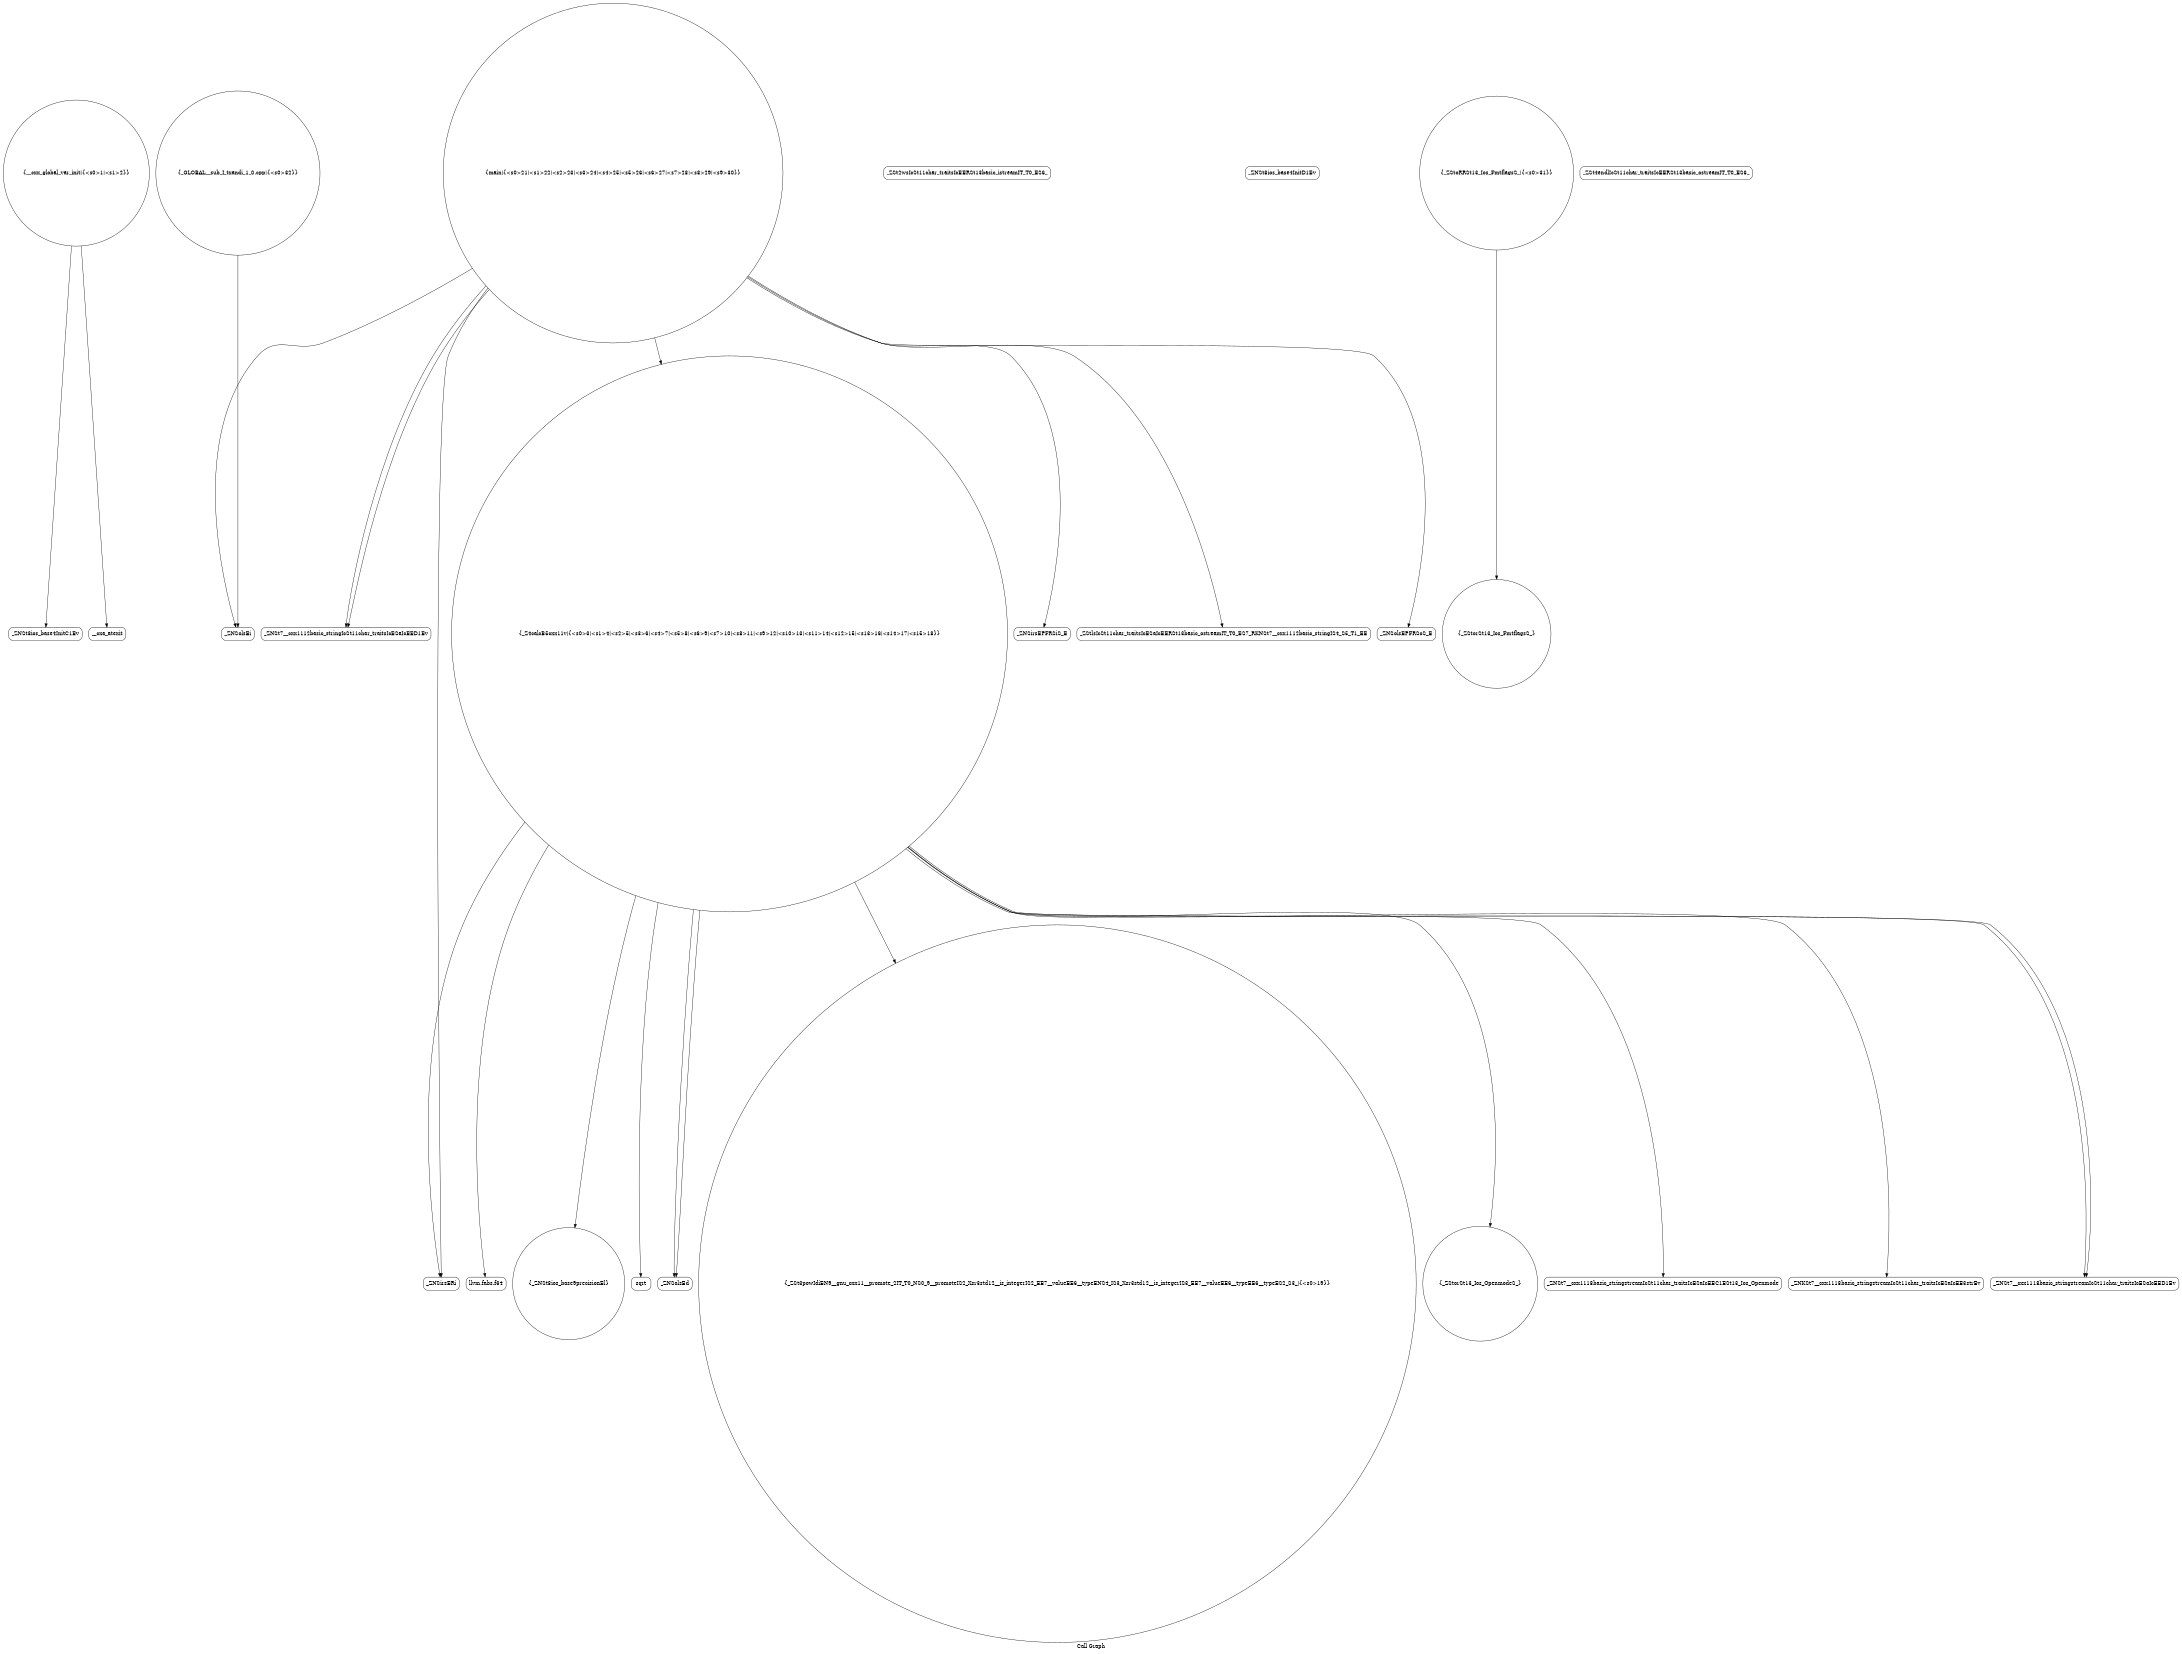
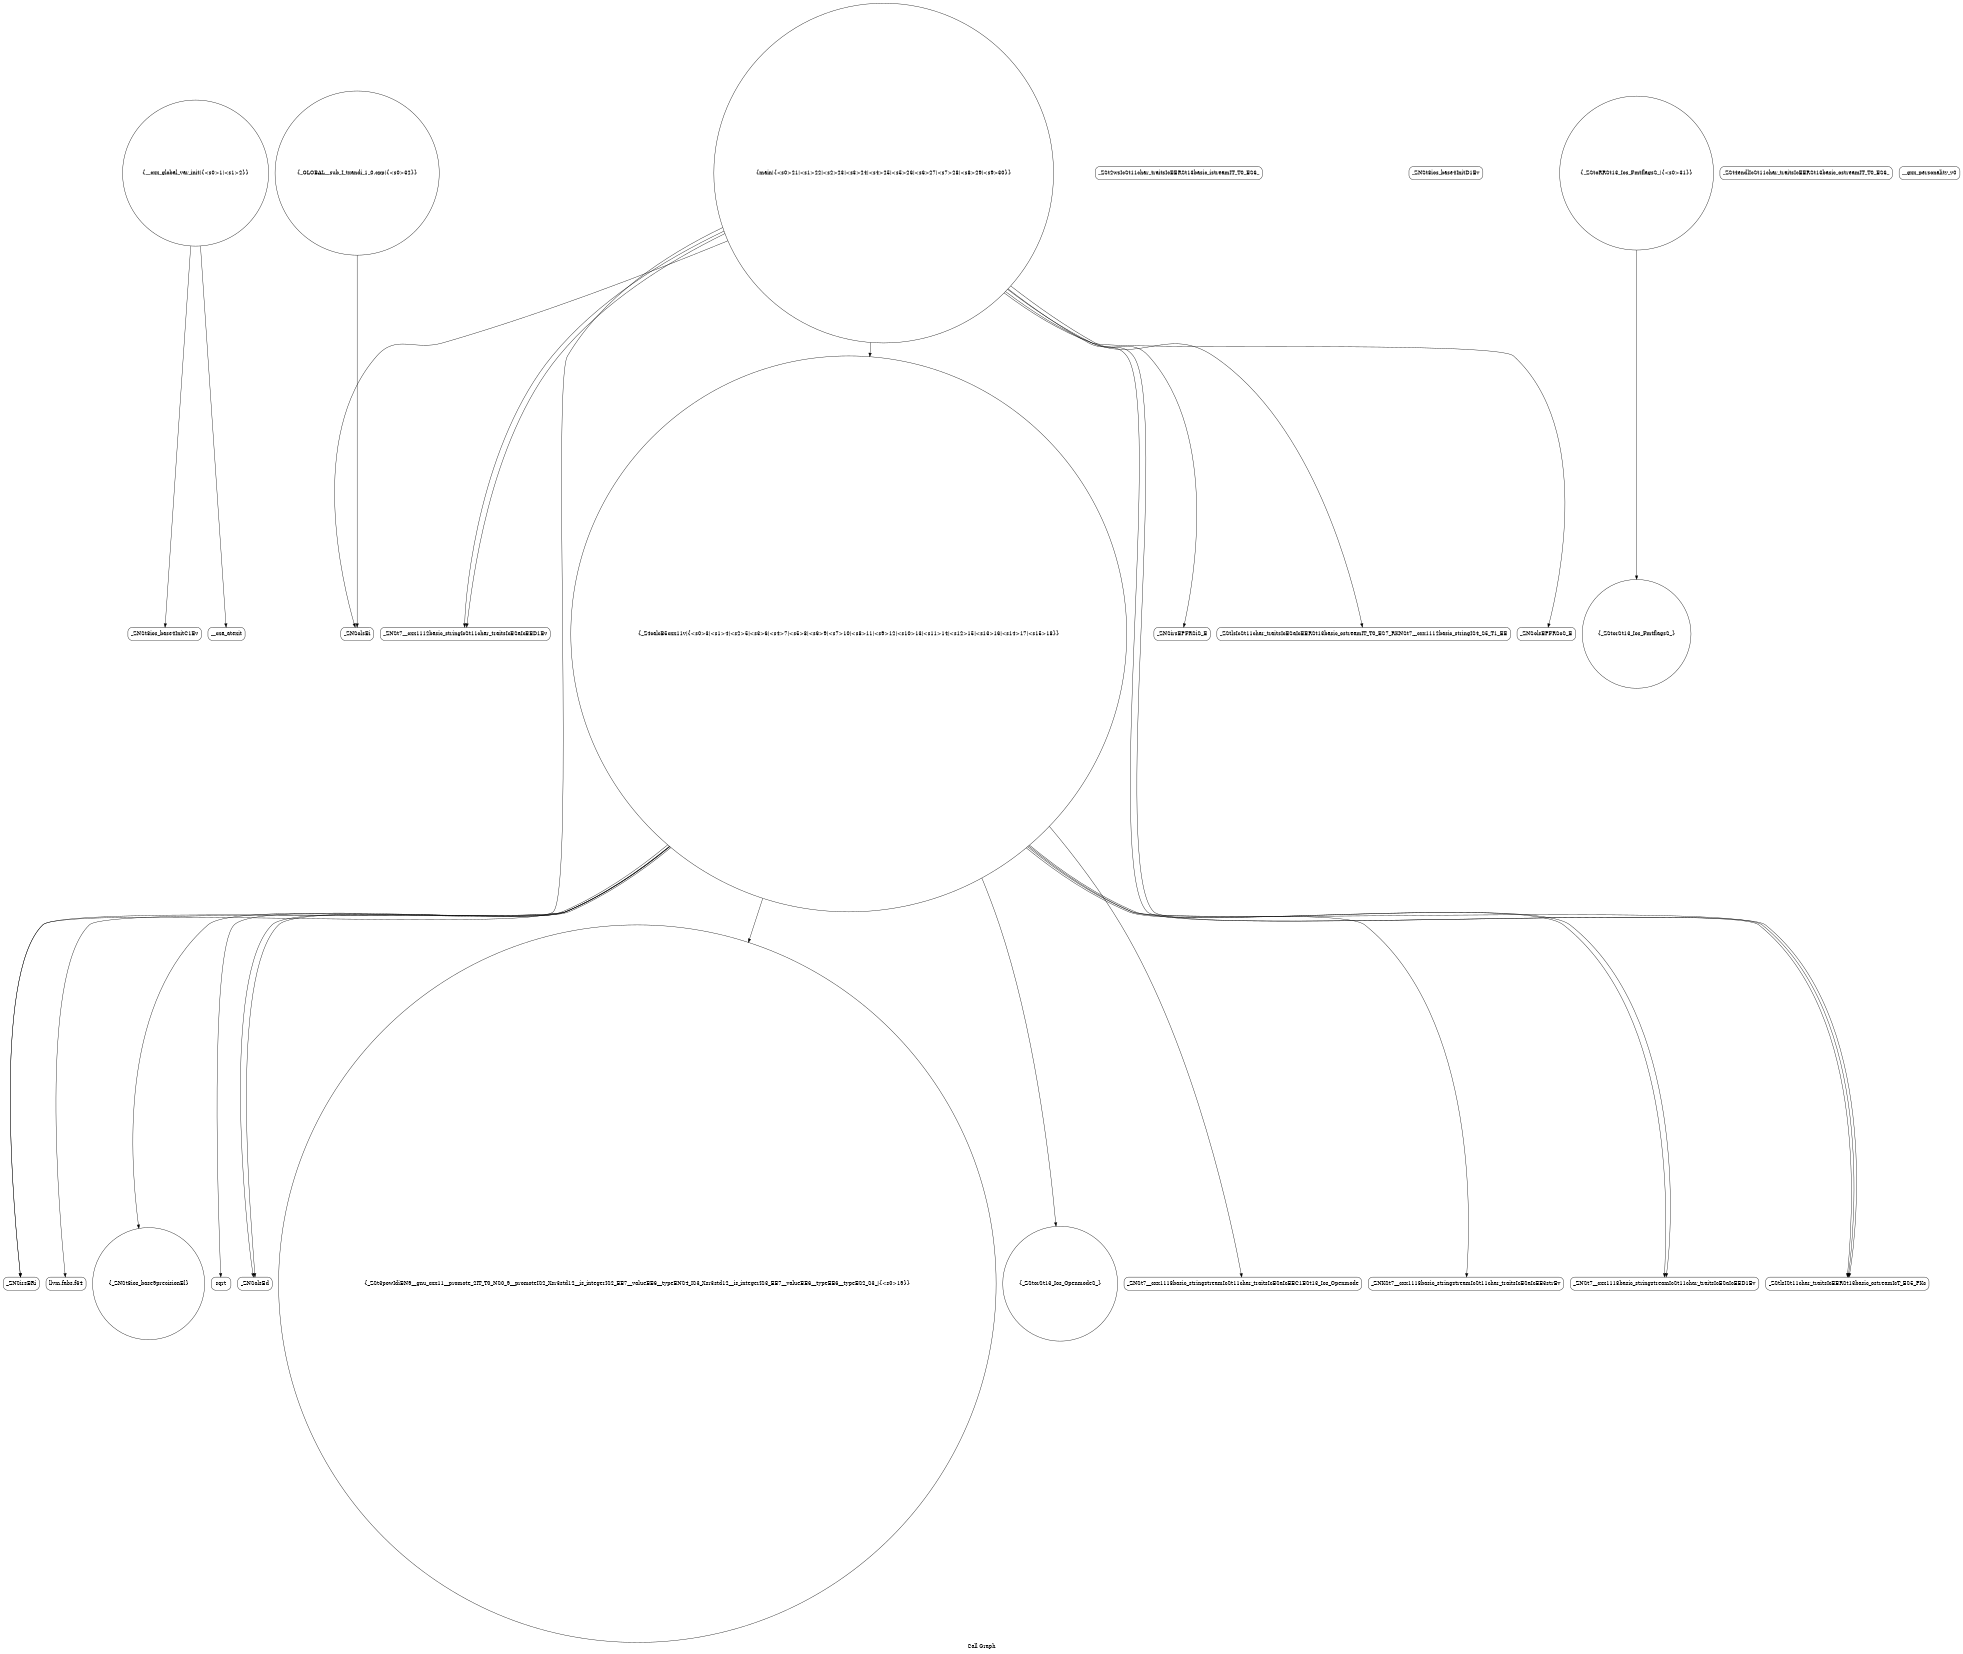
node "__gxx_personality_v0": added
node "_ZStlsISt11char_traitsIcEERSt13basic_ostreamIcT_ES5_PKc": added
